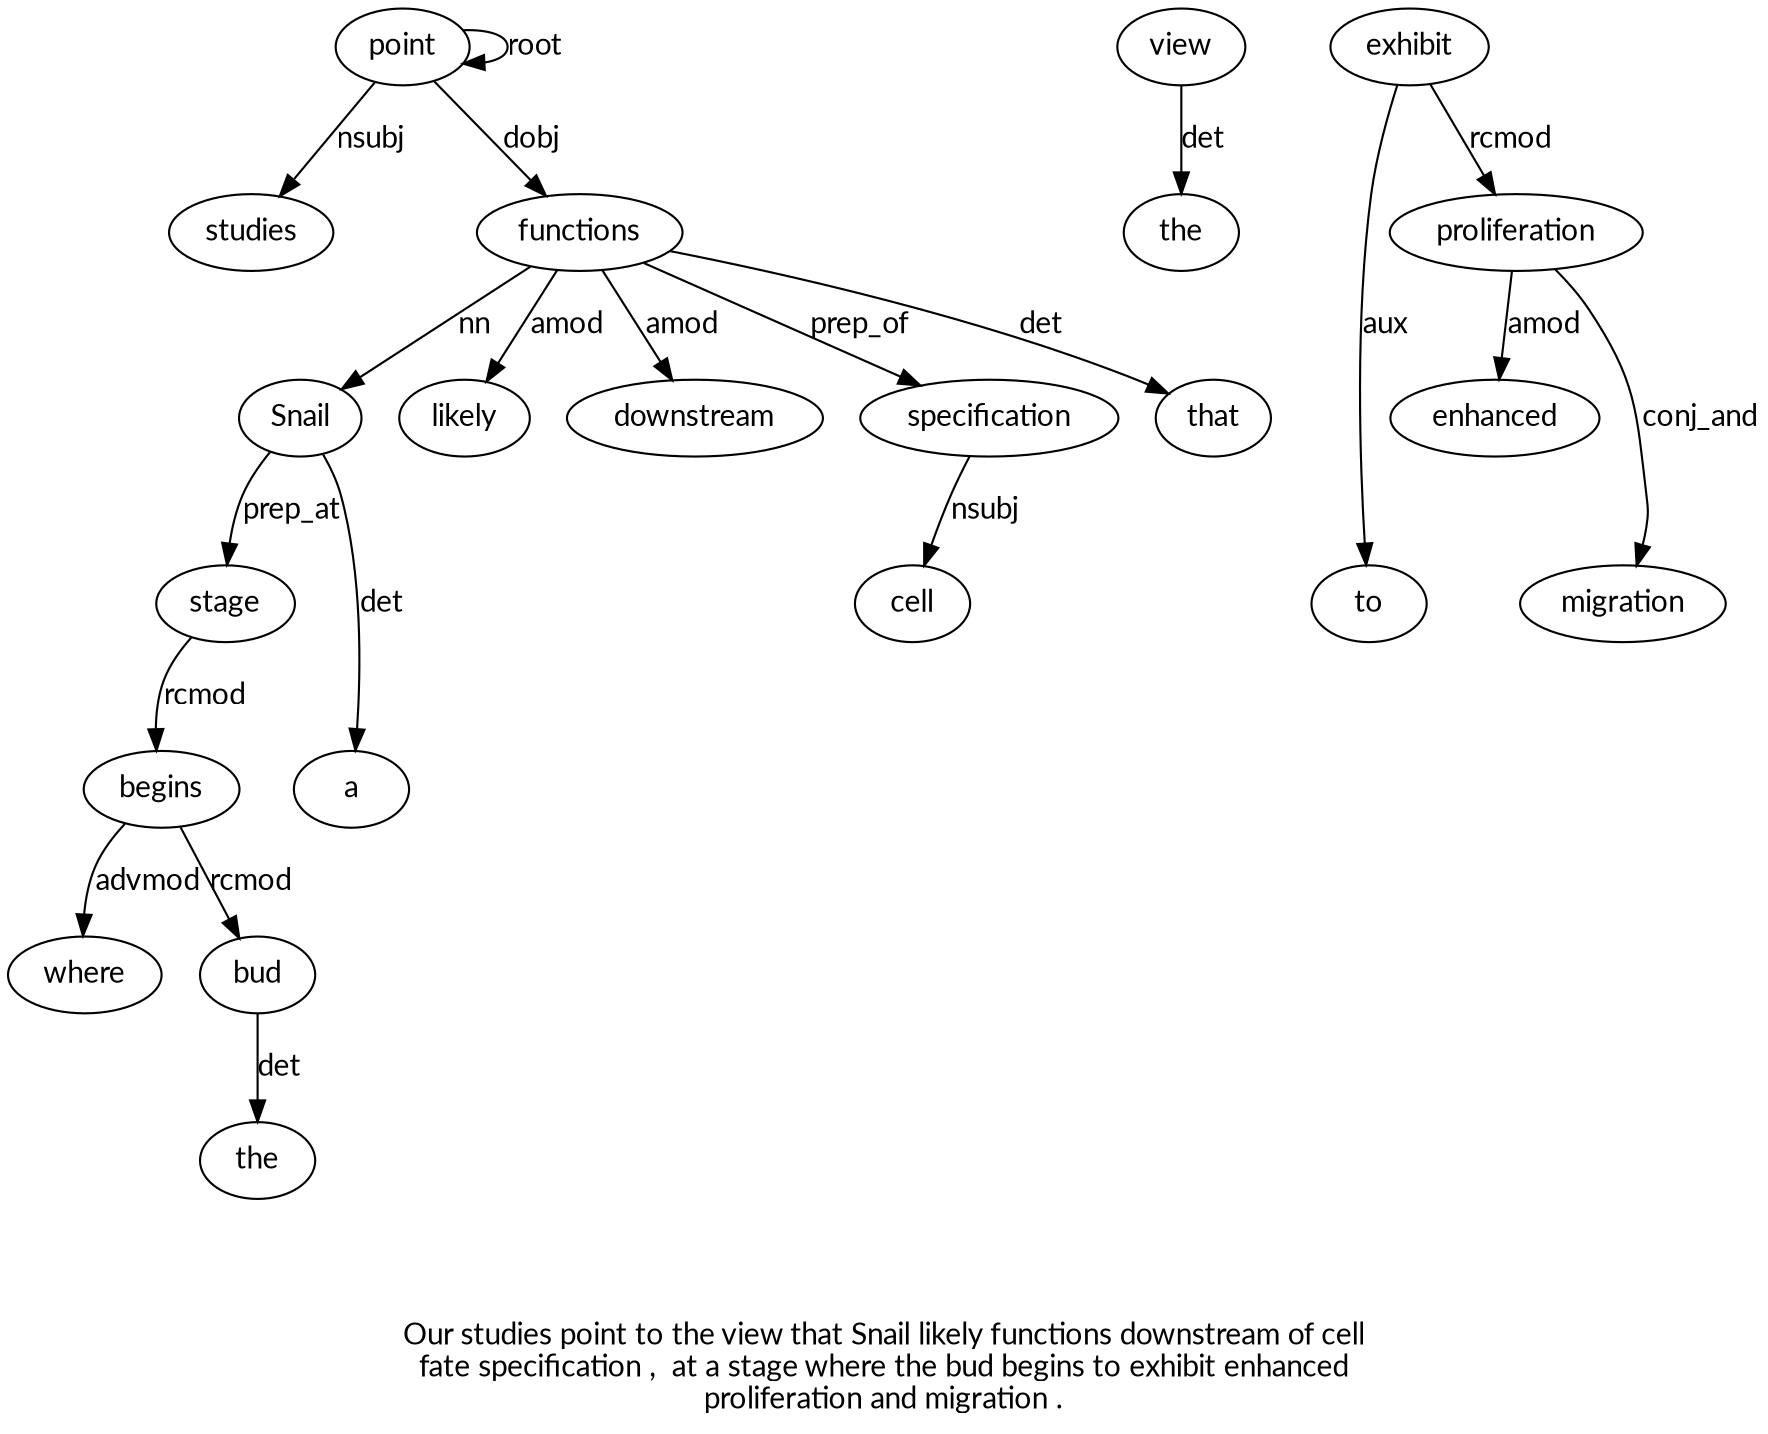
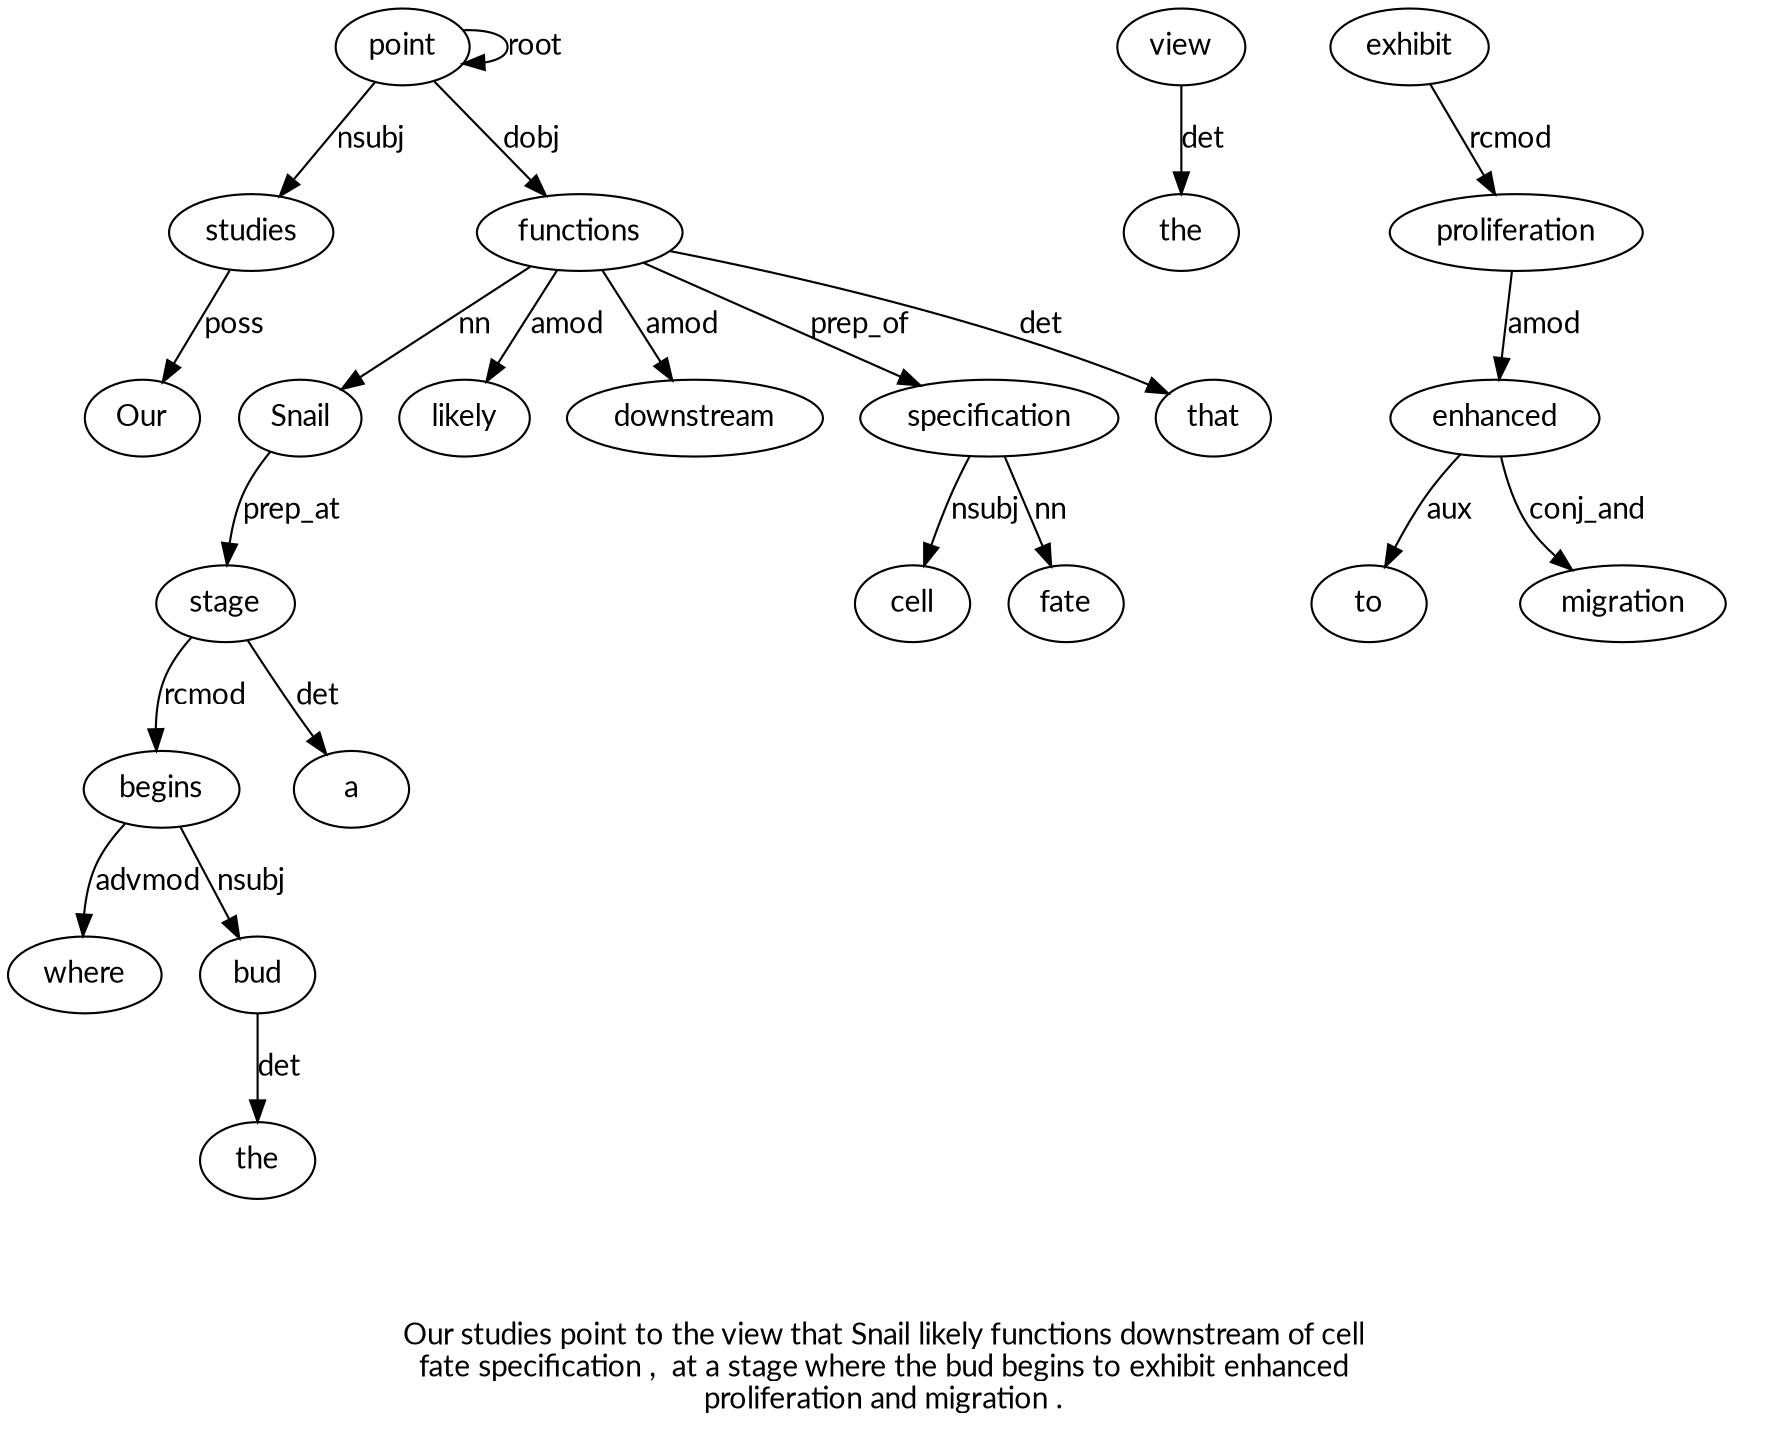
edge "exhibit" -> "to": now "enhanced" -> "to"
edge "proliferation" -> "migration": now "enhanced" -> "migration"
node "Our": added
edge "Snail" -> "a": now "stage" -> "a"
node "fate": added
edge "begins" -> "bud": label "rcmod" -> "nsubj"
